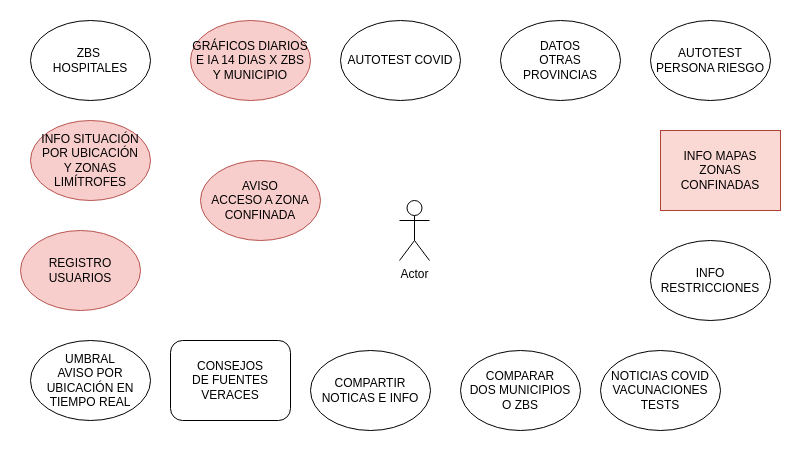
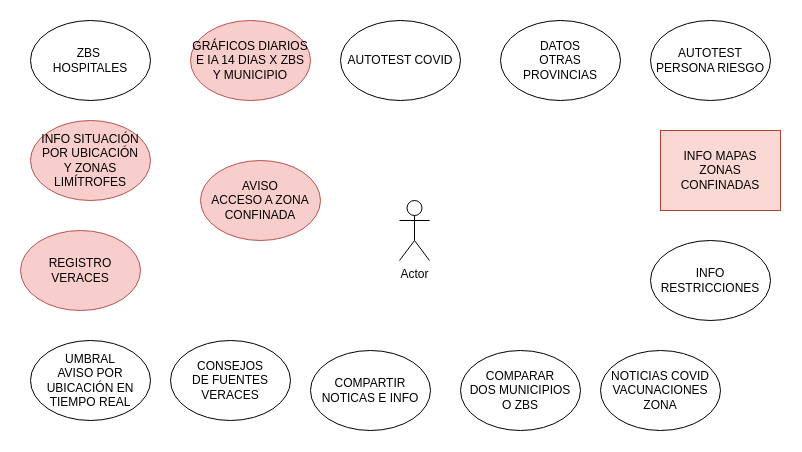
node "REGISTRO USUARIOS": label "REGISTRO USUARIOS" -> "REGISTRO VERACES"
node "CONSEJOS DE FUENTES VERACES": shape rounded rectangle -> ellipse
node "NOTICIAS COVID VACUNACIONES TESTS": label "NOTICIAS COVID VACUNACIONES TESTS" -> "NOTICIAS COVID VACUNACIONES ZONA"
